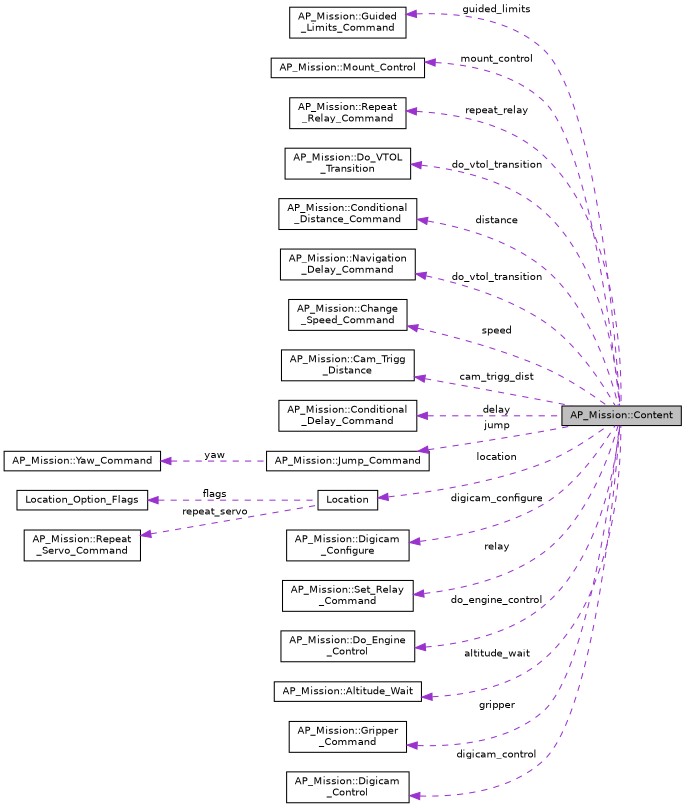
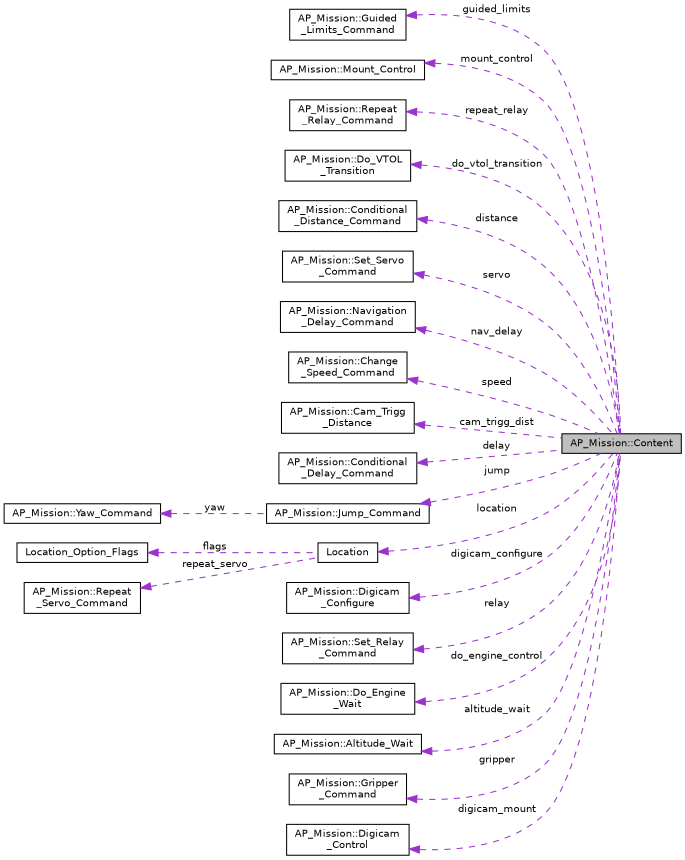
node "AP_Mission::Set_Servo _Command": added
edge "AP_Mission::Content" -> "AP_Mission::Navigation _Delay_Command": label " do_vtol_transition" -> " nav_delay"
node "AP_Mission::Do_Engine _Control": label "AP_Mission::Do_Engine _Control" -> "AP_Mission::Do_Engine _Wait"
edge "AP_Mission::Content" -> "AP_Mission::Digicam _Control": label " digicam_control" -> " digicam_mount"
